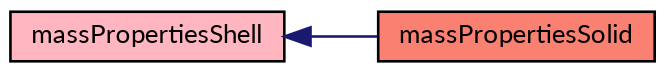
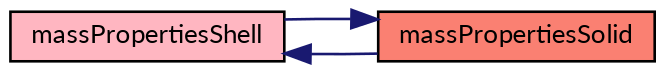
edge "massPropertiesShell" -> "massPropertiesSolid": added
